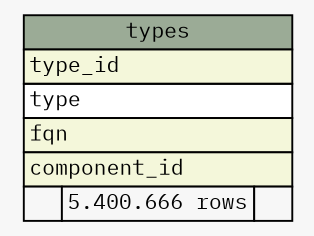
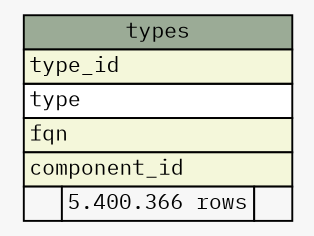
node "types": text "5.400.666 rows" -> "5.400.366 rows"
